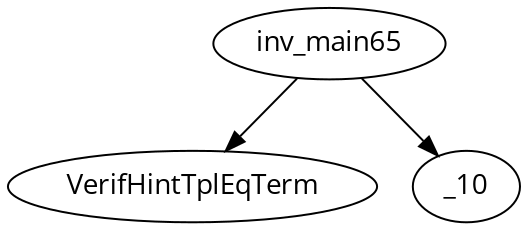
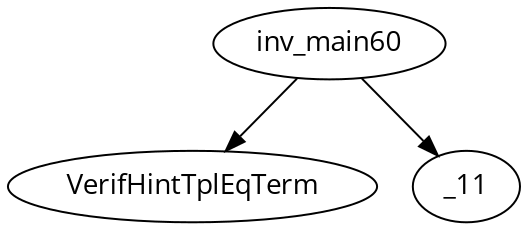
node "inv_main65": label "inv_main65" -> "inv_main60"
node "_10": label "_10" -> "_11"
